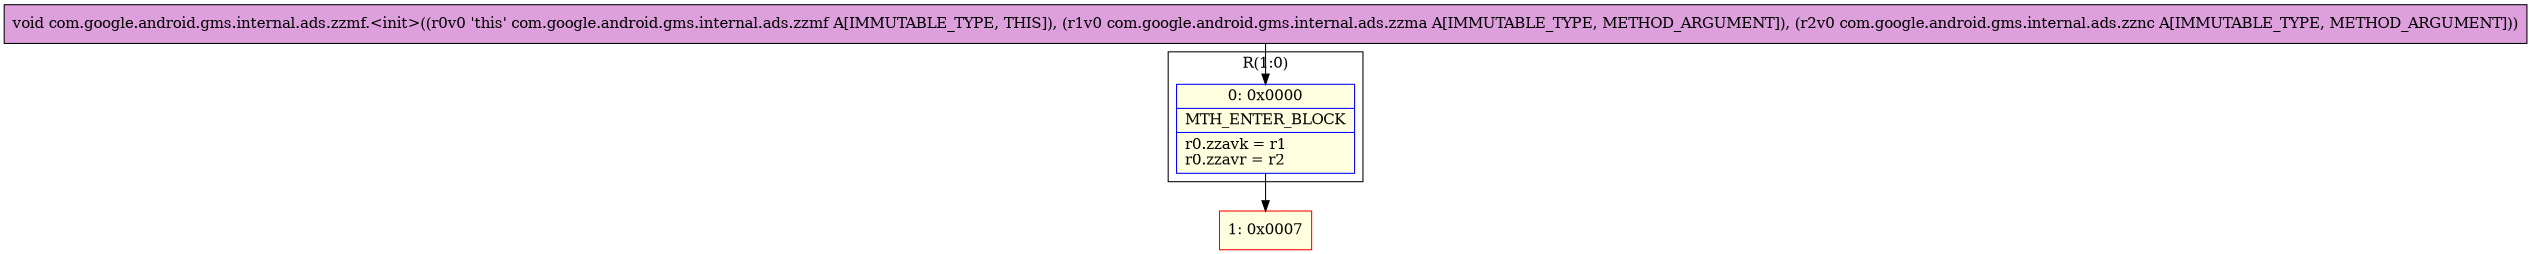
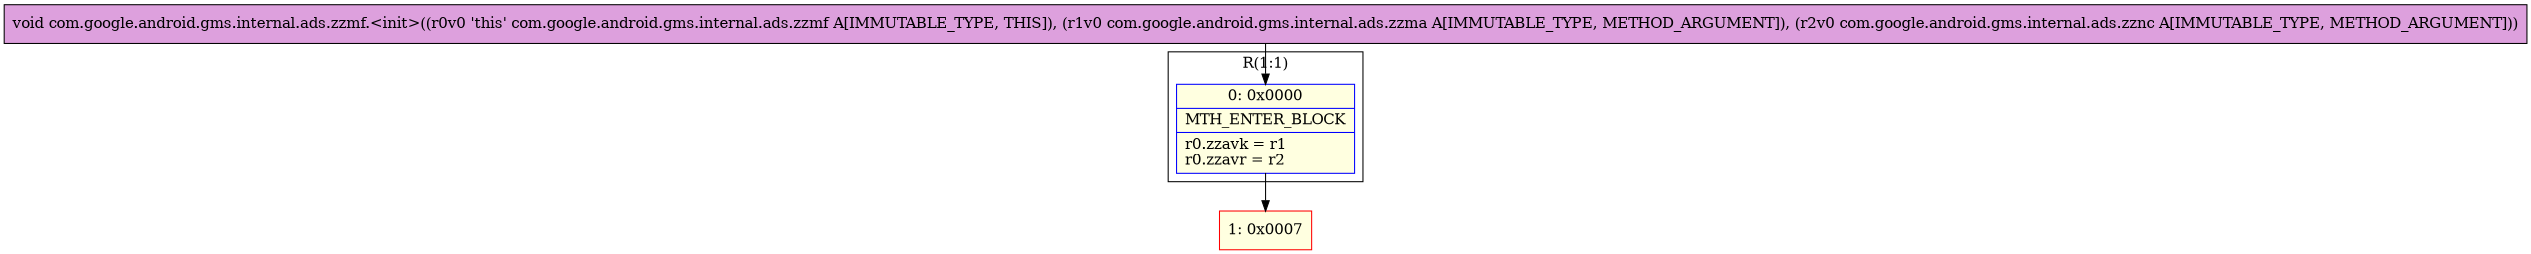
cluster "R(1:0)": label "R(1:0)" -> "R(1:1)"
